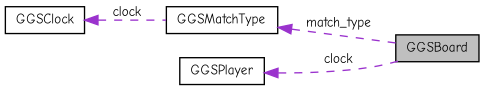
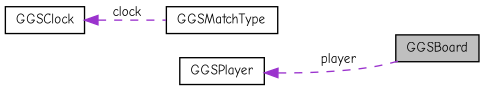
edge "GGSBoard" -> "GGSMatchType": removed, label "match_type"
edge "GGSBoard" -> "GGSPlayer": label " clock" -> " player"
